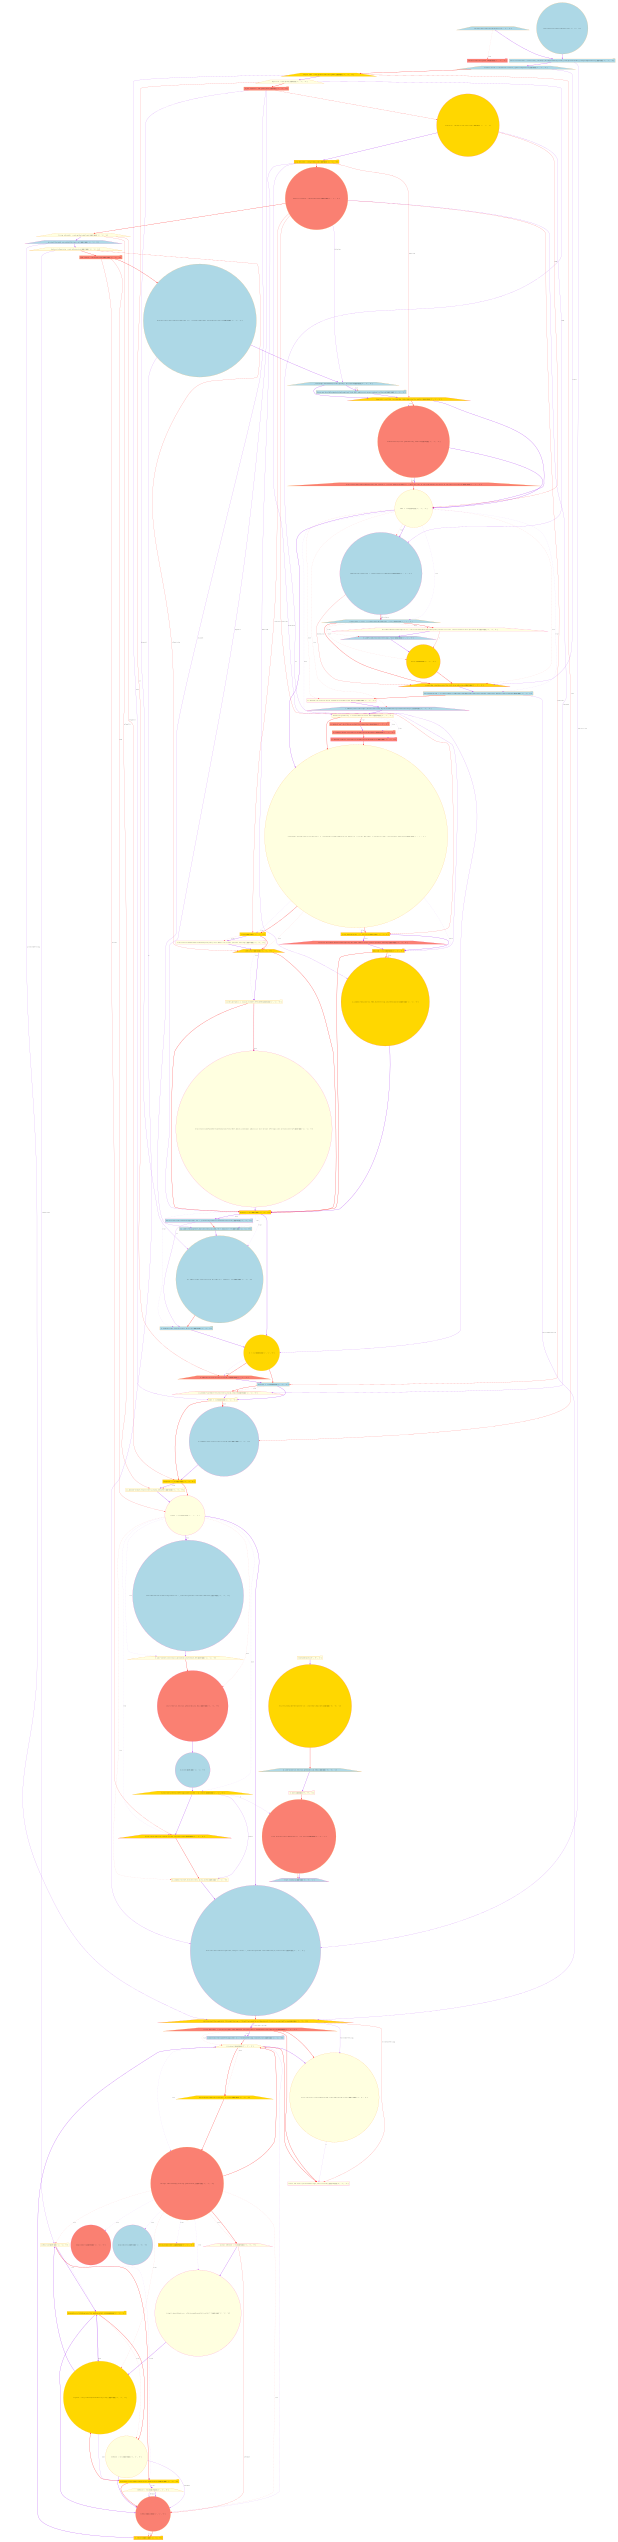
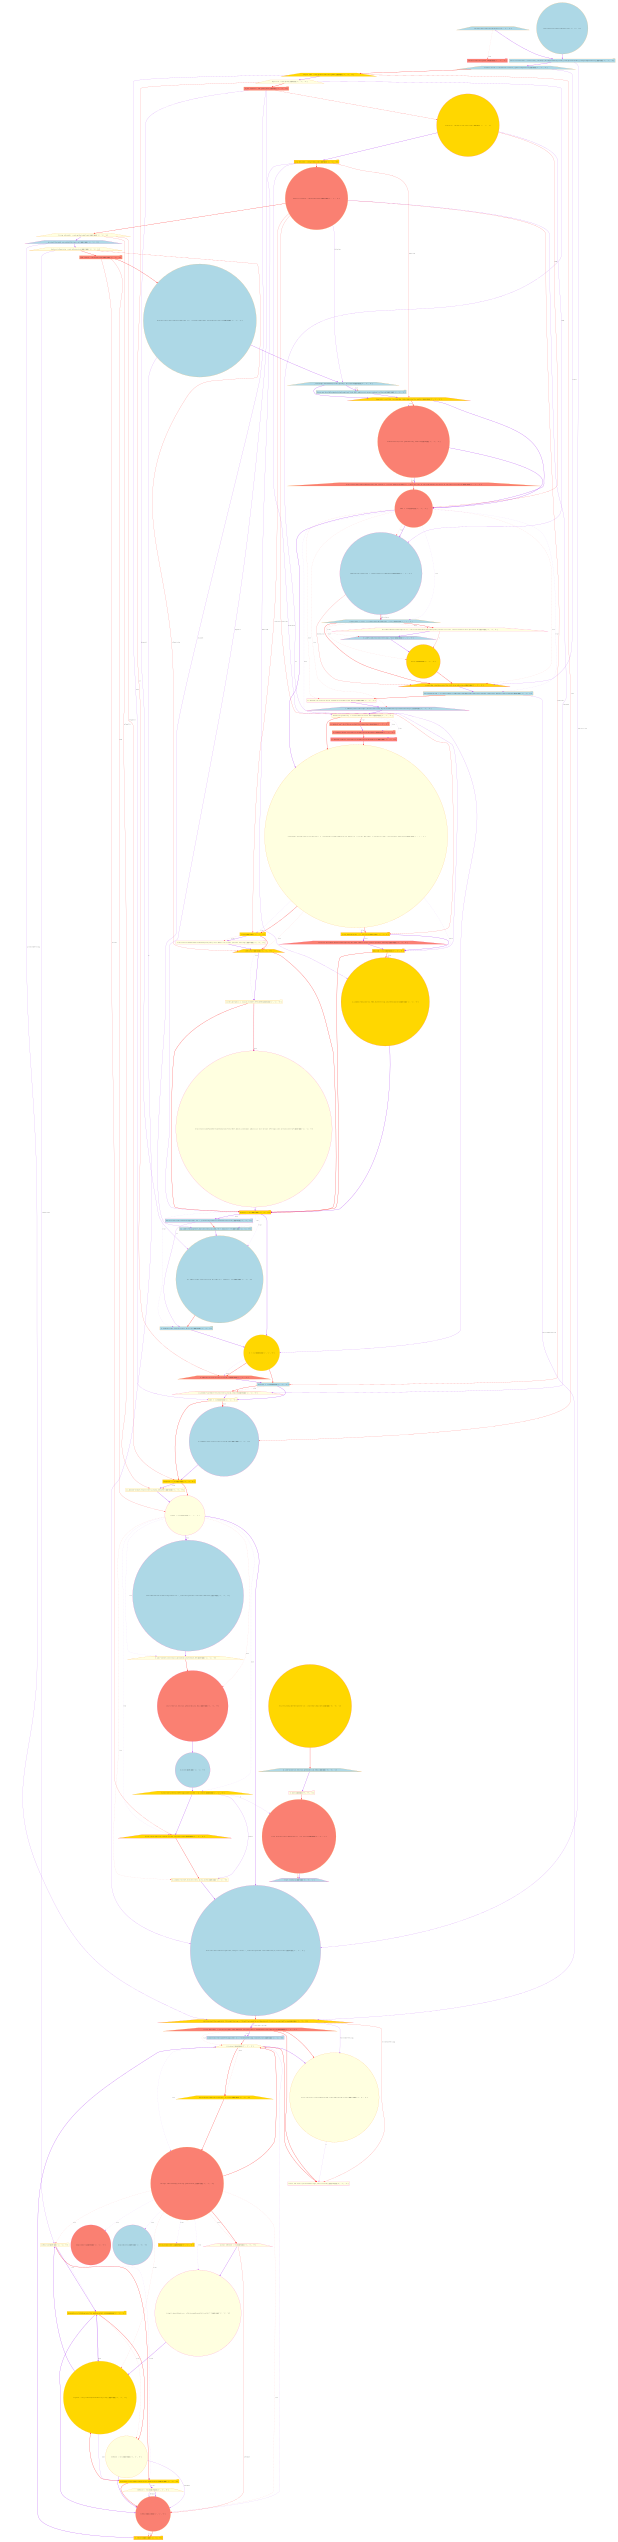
node "vmId != null@@@24@@@['1', '1', '0']": fillcolor lightyellow -> salmon
node "listVpcNetworks['0', '0', '1']": removed
